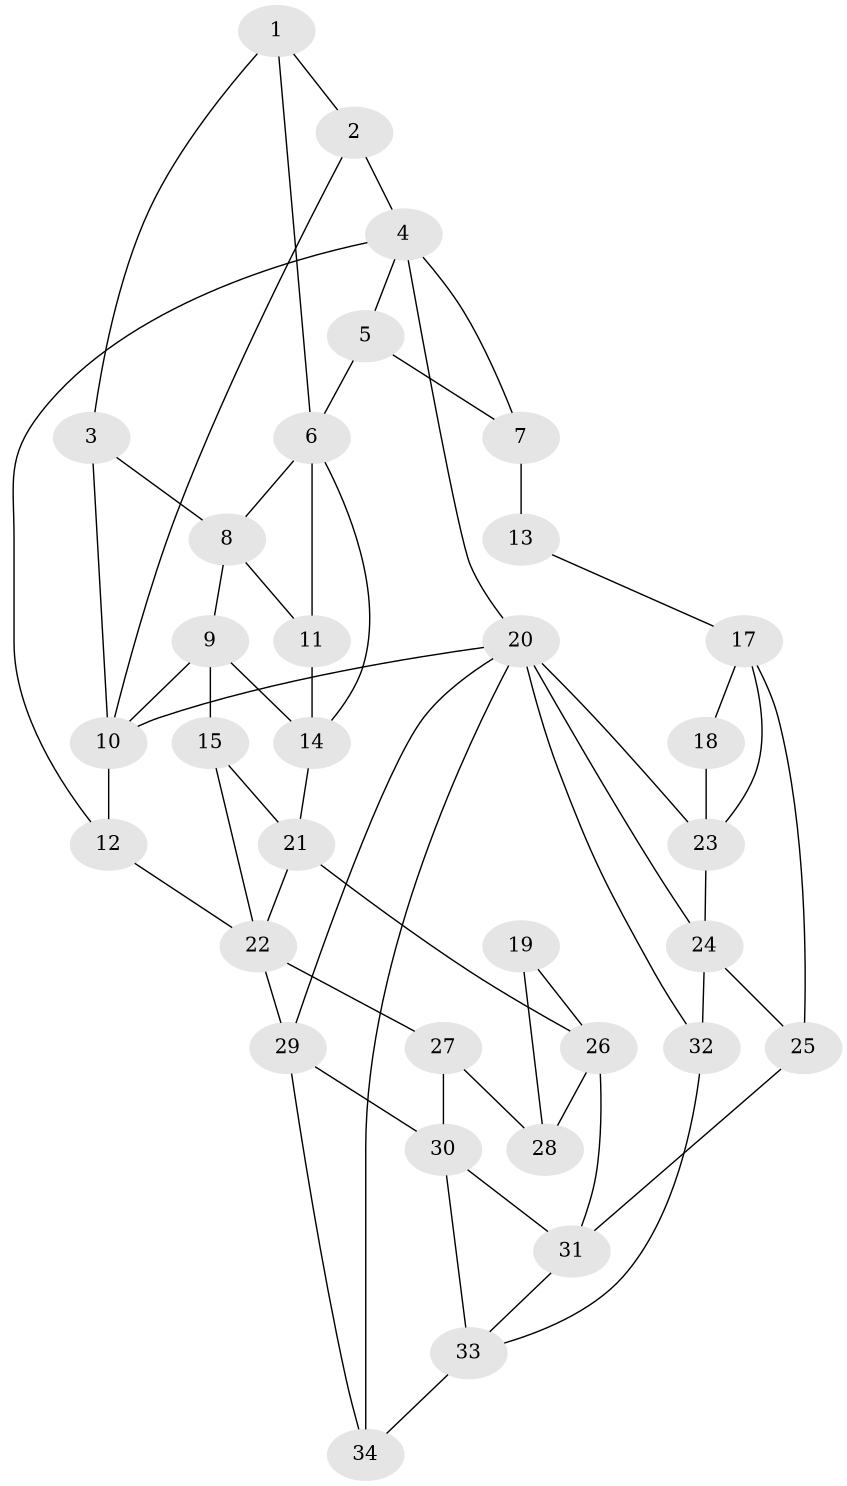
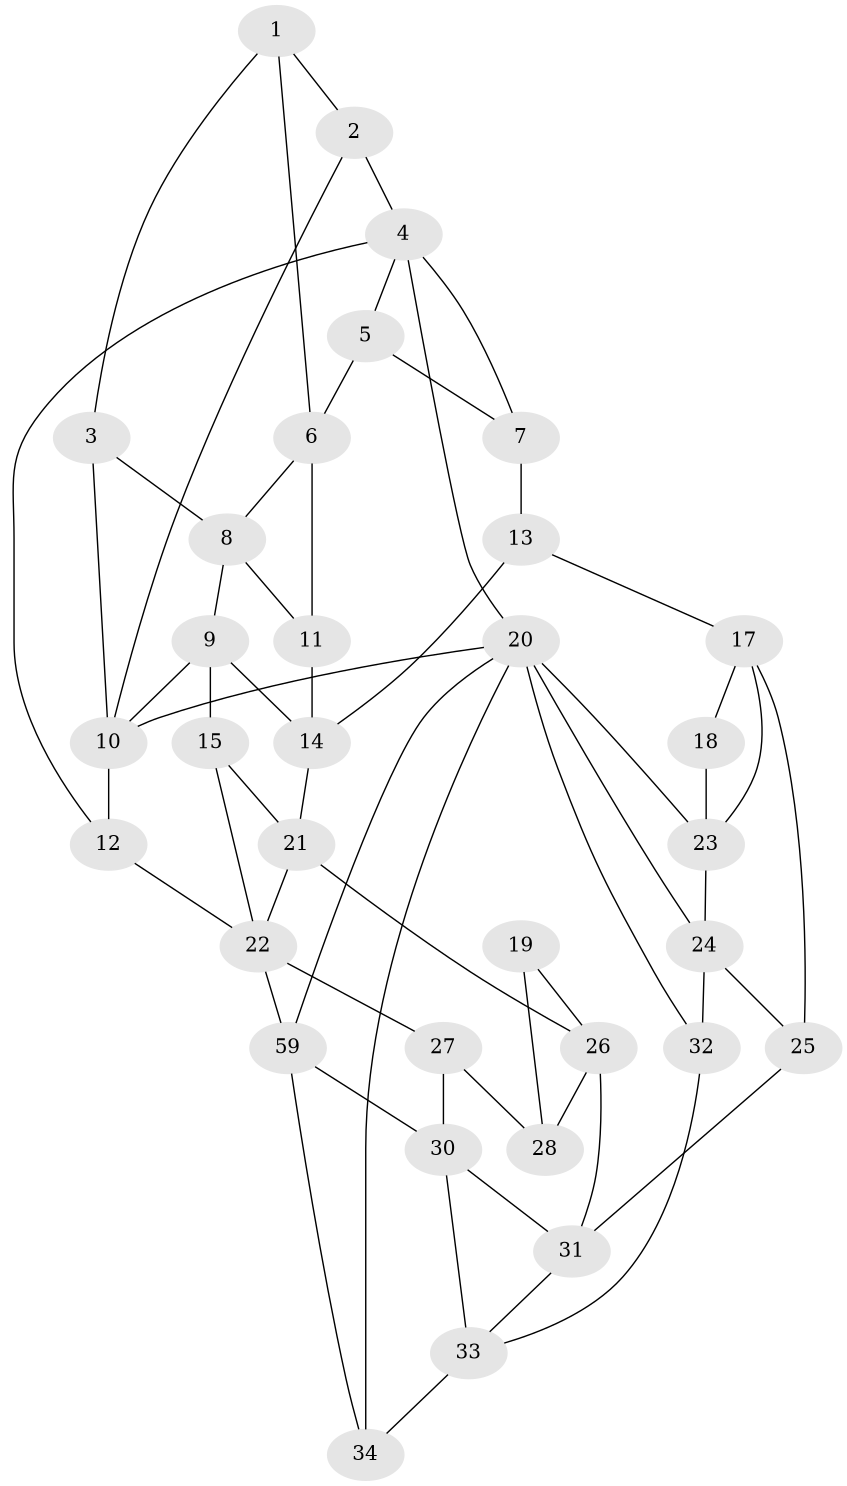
edge "6" -- "14": now "13" -- "14"
node "29": label "29" -> "59"
